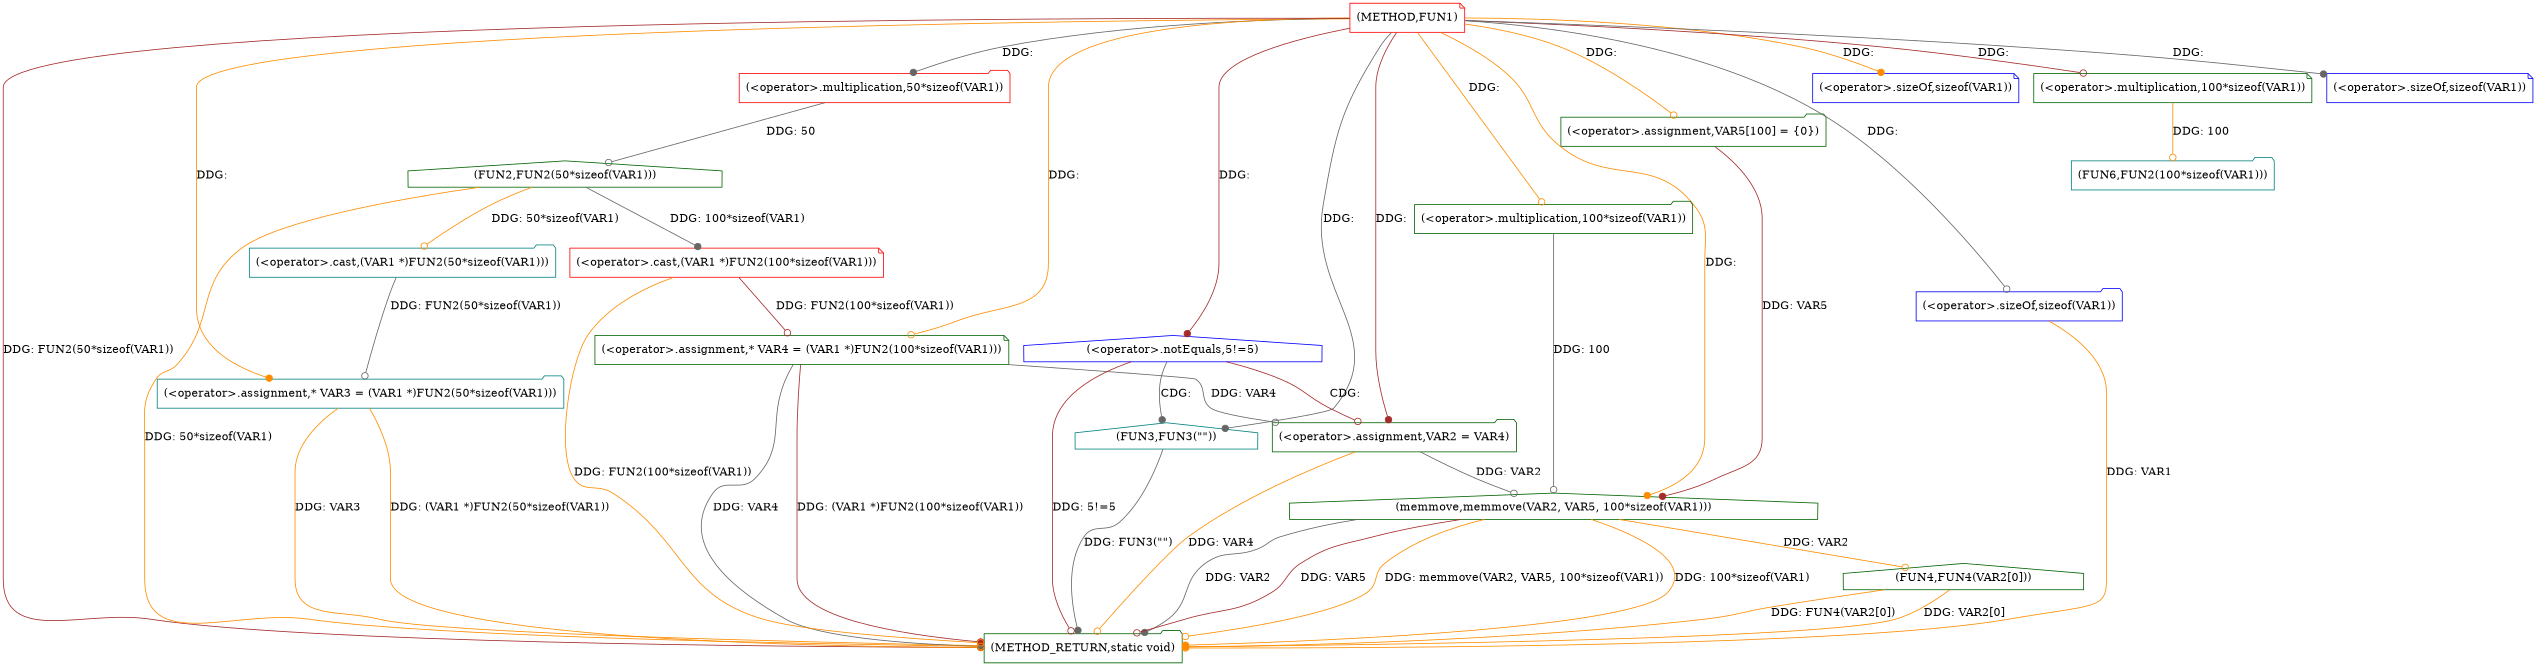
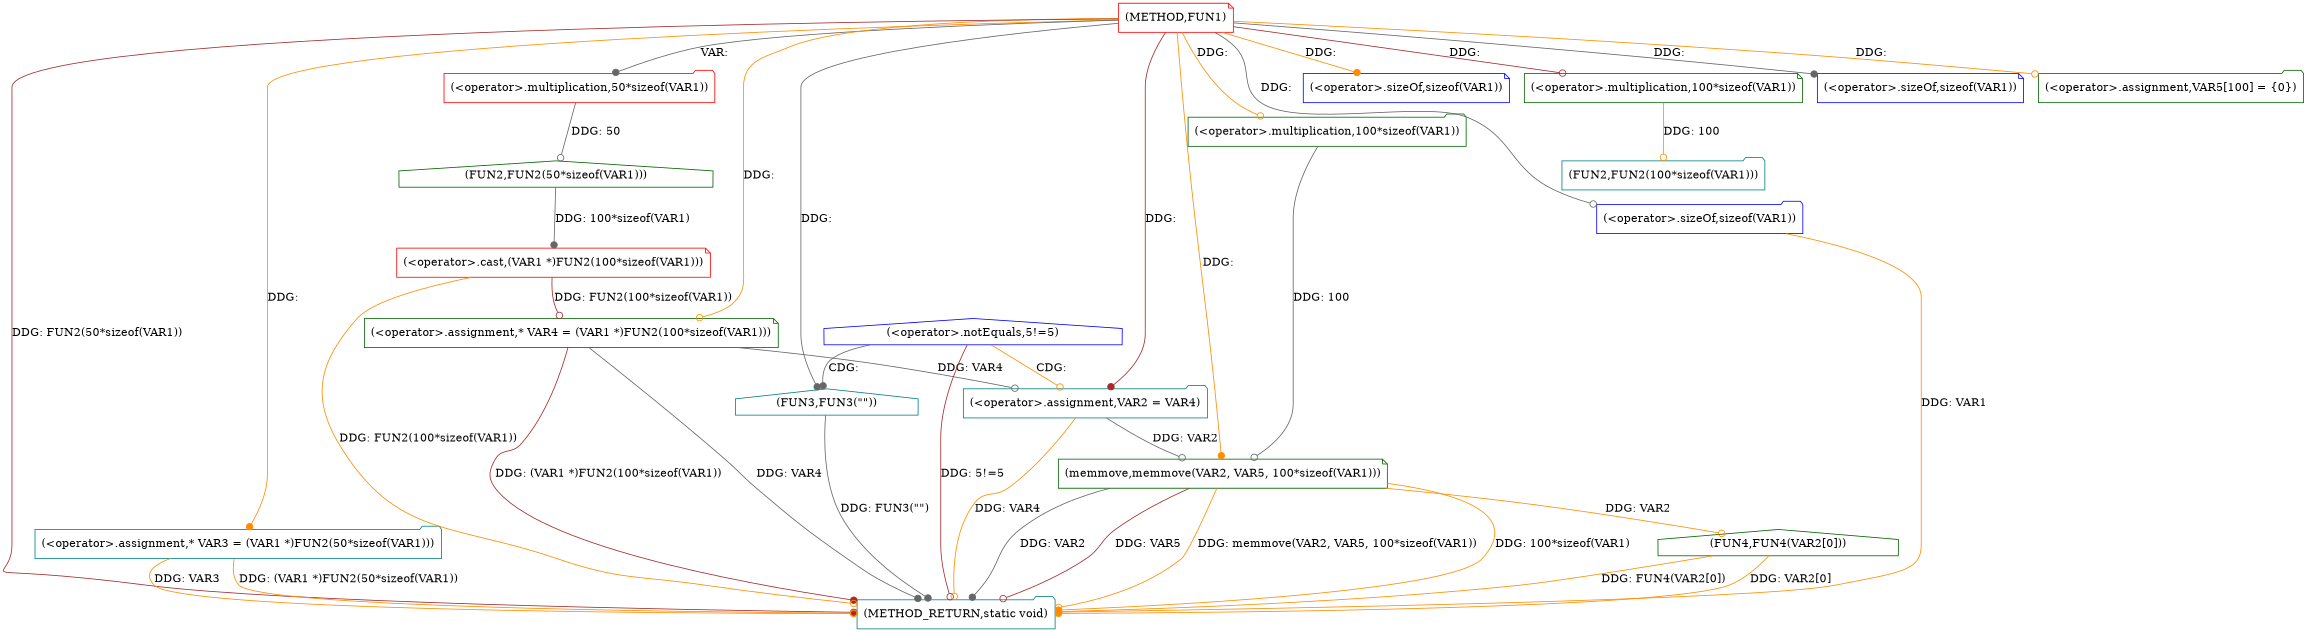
edge "(METHOD,FUN1)" -> "(<operator>.multiplication,50*sizeof(VAR1))": label "DDG: " -> "VAR: "
edge "(METHOD,FUN1)" -> "(<operator>.notEquals,5!=5)": removed, label "DDG:"
node "(FUN6,FUN2(100*sizeof(VAR1)))": label "(FUN6,FUN2(100*sizeof(VAR1)))" -> "(FUN2,FUN2(100*sizeof(VAR1)))"
node "(<operator>.cast,(VAR1 *)FUN2(50*sizeof(VAR1)))": removed
edge "(<operator>.assignment,VAR5[100] = {0})" -> "(memmove,memmove(VAR2, VAR5, 100*sizeof(VAR1)))": removed, label "DDG: VAR5"
edge "(<operator>.notEquals,5!=5)" -> "(<operator>.assignment,VAR2 = VAR4)": color brown -> darkorange
node "(<operator>.assignment,VAR2 = VAR4)": color darkgreen -> teal
node "(memmove,memmove(VAR2, VAR5, 100*sizeof(VAR1)))": shape house -> note
edge "(FUN2,FUN2(50*sizeof(VAR1)))" -> "(METHOD_RETURN,static void)": removed, label "DDG: 50*sizeof(VAR1)"
node "(METHOD_RETURN,static void)": color darkgreen -> teal
